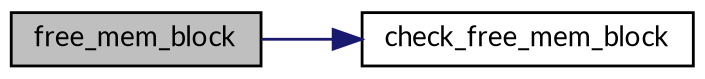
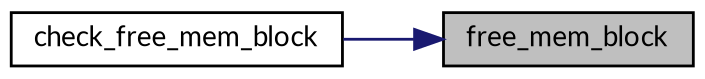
edge "free_mem_block" -> "check_free_mem_block": reversed
